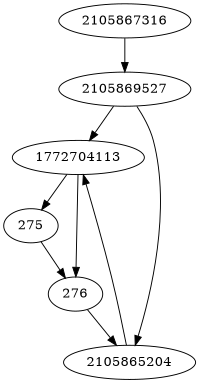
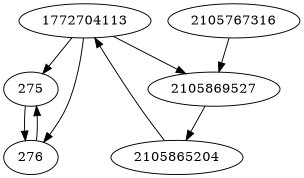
node "2105867316": label "2105867316" -> "2105767316"
edge "2105869527" -> "1772704113": reversed
edge "276" -> "2105865204": now "276" -> "275"
